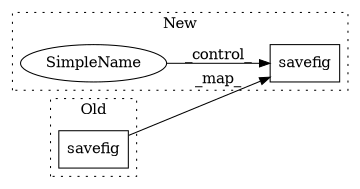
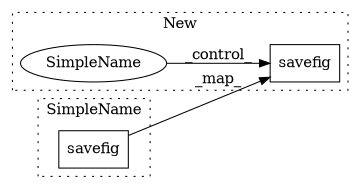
cluster "Old": label "Old" -> "SimpleName"
